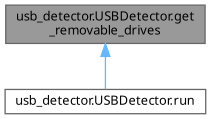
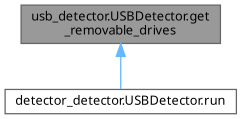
node "usb_detector.USBDetector.run": label "usb_detector.USBDetector.run" -> "detector_detector.USBDetector.run"
